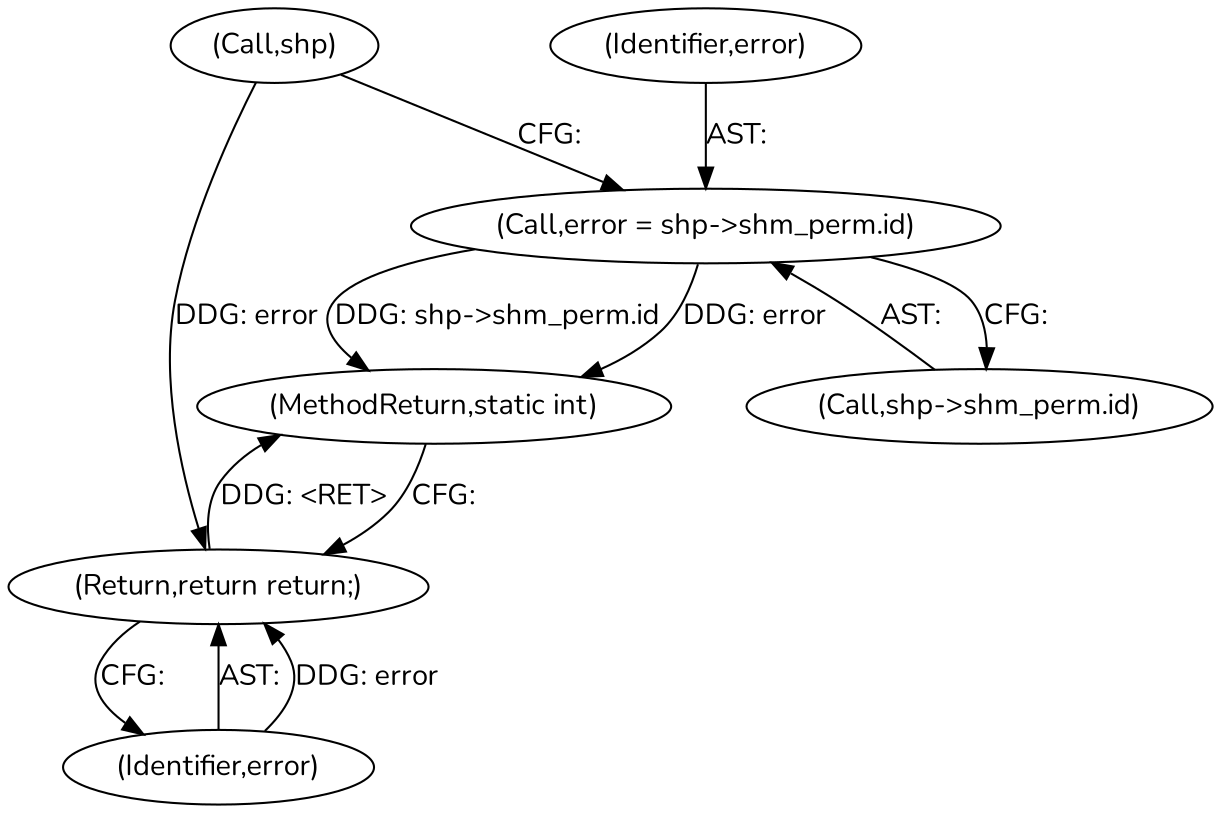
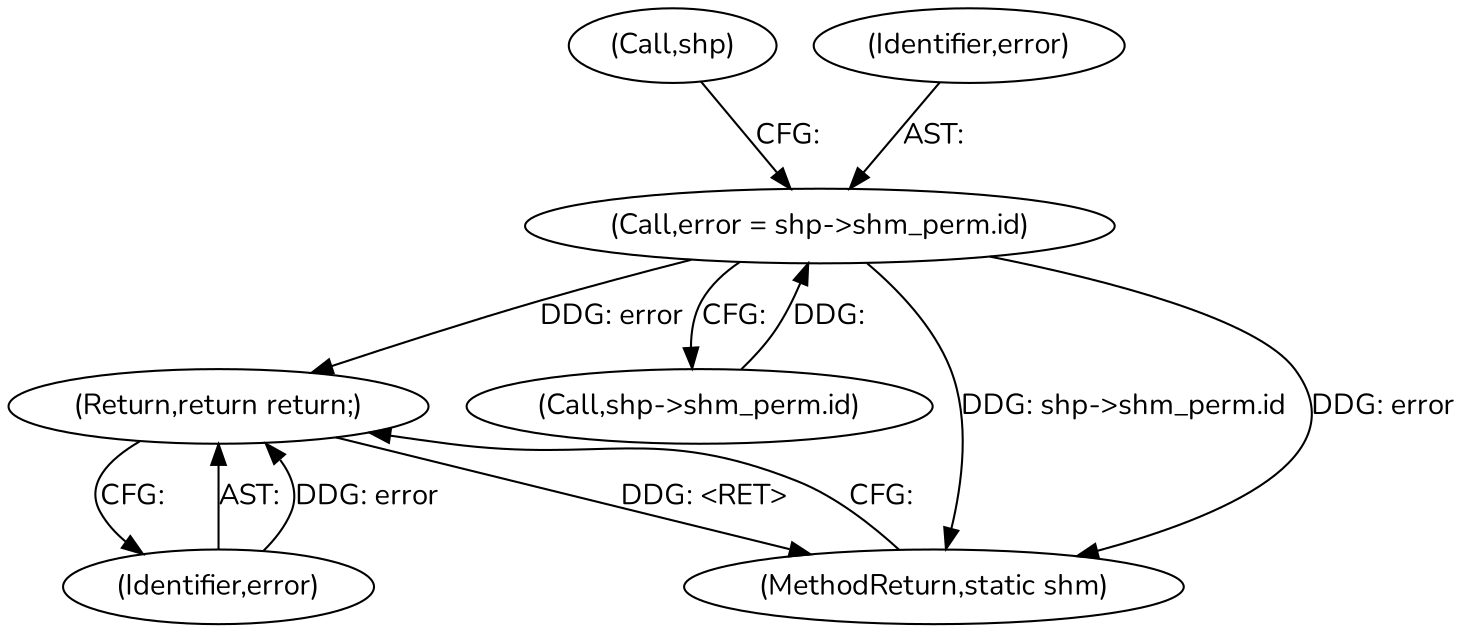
edge "(Call,shp)" -> "(Return,return return;)": now "(Call,error = shp->shm_perm.id)" -> "(Return,return return;)"
edge "(Call,shp->shm_perm.id)" -> "(Call,error = shp->shm_perm.id)": label "AST: " -> "DDG: "
node "(MethodReturn,static int)": label "(MethodReturn,static int)" -> "(MethodReturn,static shm)"
